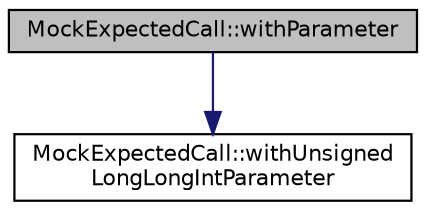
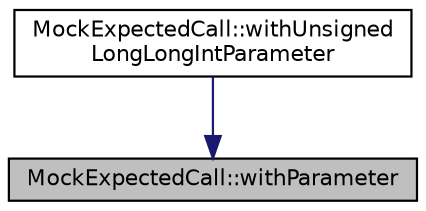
edge "MockExpectedCall::withParameter" -> "MockExpectedCall::withUnsigned LongLongIntParameter": reversed
